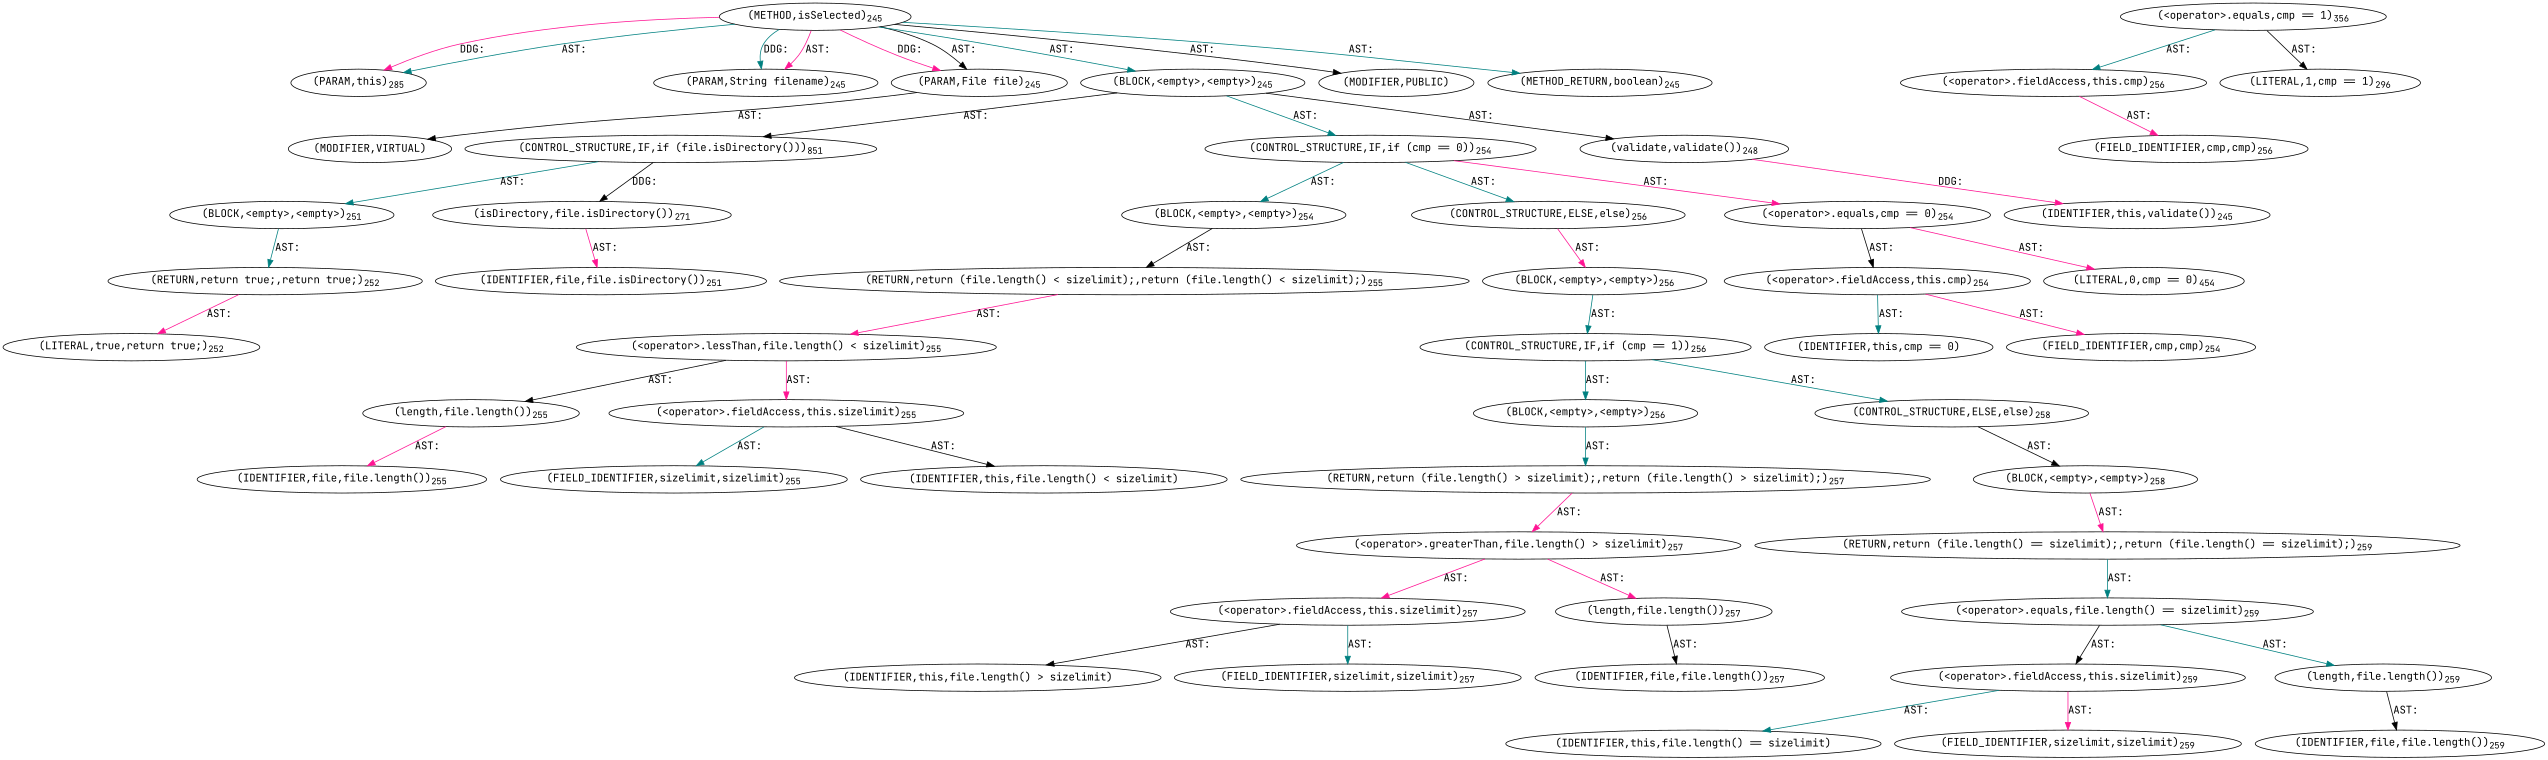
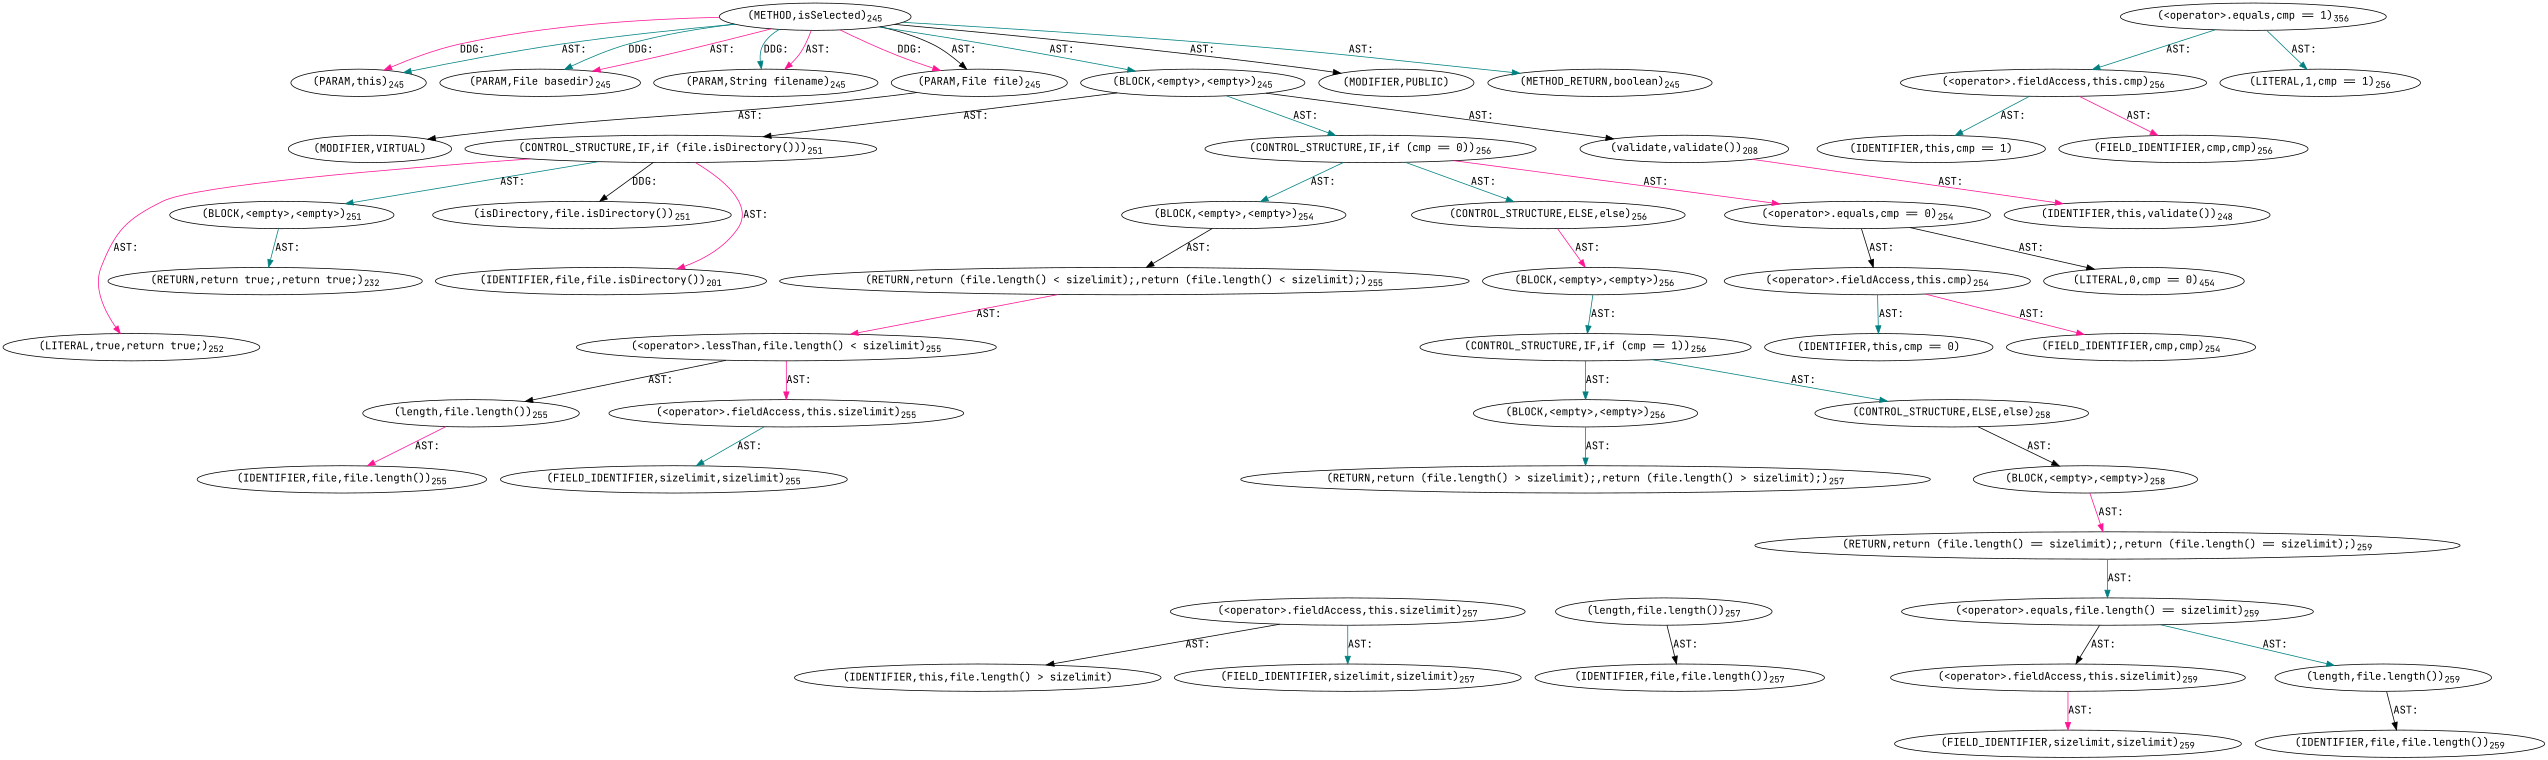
edge "(<operator>.equals,cmp == 1)" -> "(LITERAL,1,cmp == 1)": color black -> teal
node "(PARAM,this)": text "285" -> "245"
node "(LITERAL,1,cmp == 1)": text "296" -> "256"
node "(PARAM,File basedir)": added
node "(CONTROL_STRUCTURE,IF,if (file.isDirectory()))": text "851" -> "251"
node "(CONTROL_STRUCTURE,IF,if (cmp == 0))": text "254" -> "256"
node "(validate,validate())": text "248" -> "208"
node "(IDENTIFIER,this,cmp == 1)": added
edge "(validate,validate())" -> "(IDENTIFIER,this,validate())": label "DDG: " -> "AST: "
node "(isDirectory,file.isDirectory())": text "271" -> "251"
node "(IDENTIFIER,this,validate())": text "245" -> "248"
edge "(isDirectory,file.isDirectory())" -> "(IDENTIFIER,file,file.isDirectory())": now "(CONTROL_STRUCTURE,IF,if (file.isDirectory()))" -> "(IDENTIFIER,file,file.isDirectory())"
edge "(<operator>.equals,cmp == 0)" -> "(LITERAL,0,cmp == 0)": color deeppink -> black
node "(RETURN,return true;,return true;)": text "252" -> "232"
node "(IDENTIFIER,file,file.isDirectory())": text "251" -> "201"
edge "(RETURN,return true;,return true;)" -> "(LITERAL,true,return true;)": now "(CONTROL_STRUCTURE,IF,if (file.isDirectory()))" -> "(LITERAL,true,return true;)"
node "(IDENTIFIER,this,file.length() < sizelimit)": removed
node "(<operator>.greaterThan,file.length() > sizelimit)": removed
node "(IDENTIFIER,this,file.length() == sizelimit)": removed
